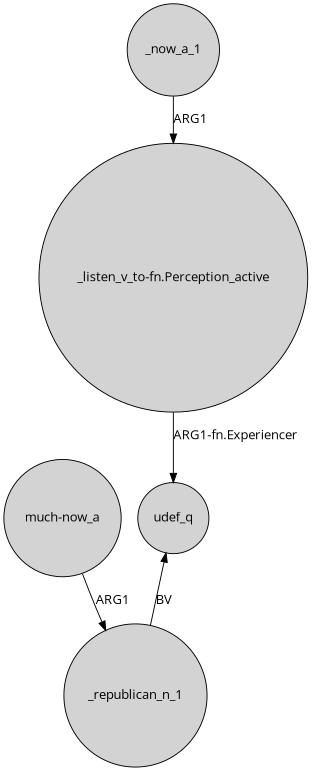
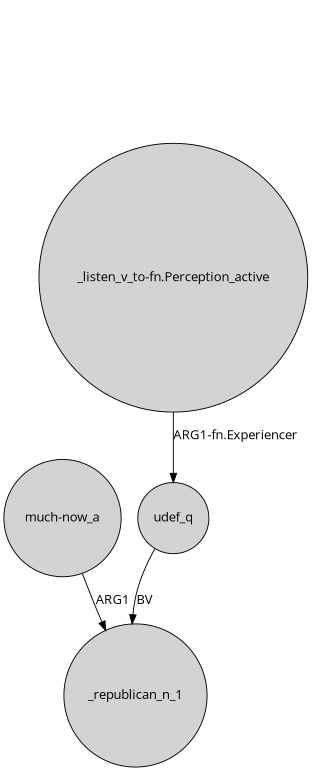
node "_now_a_1": removed
edge "_republican_n_1" -> "udef_q": reversed
